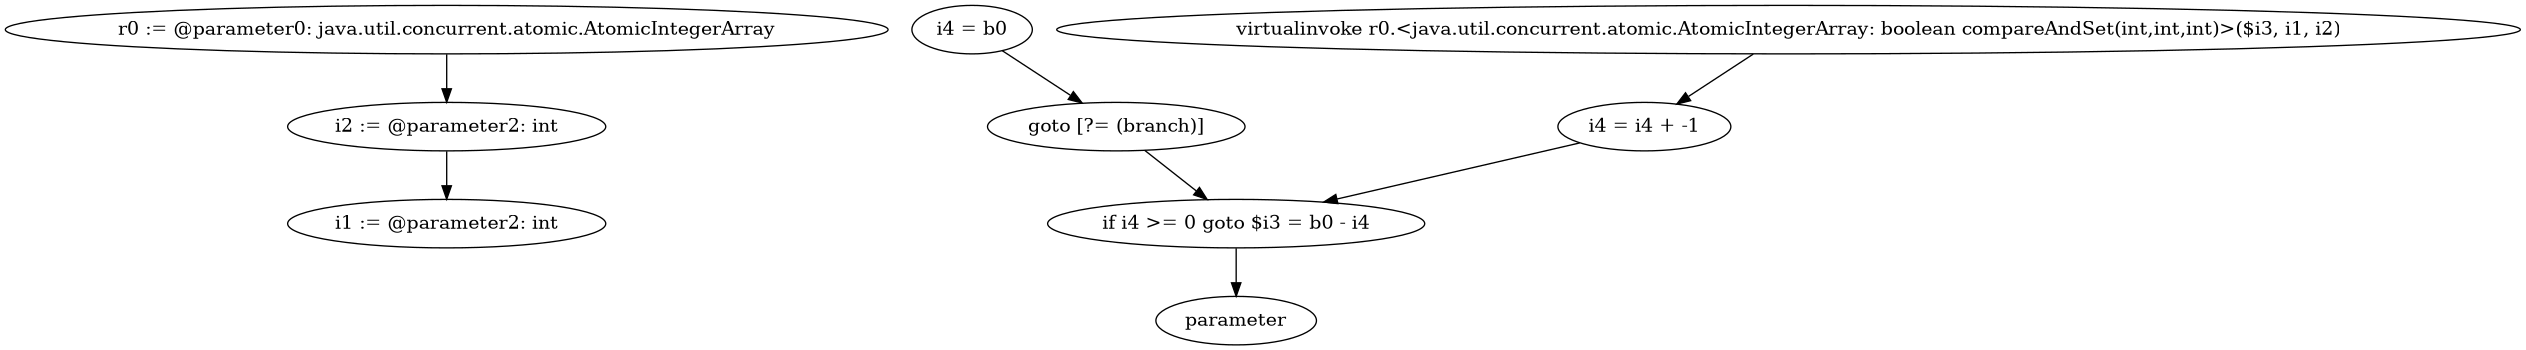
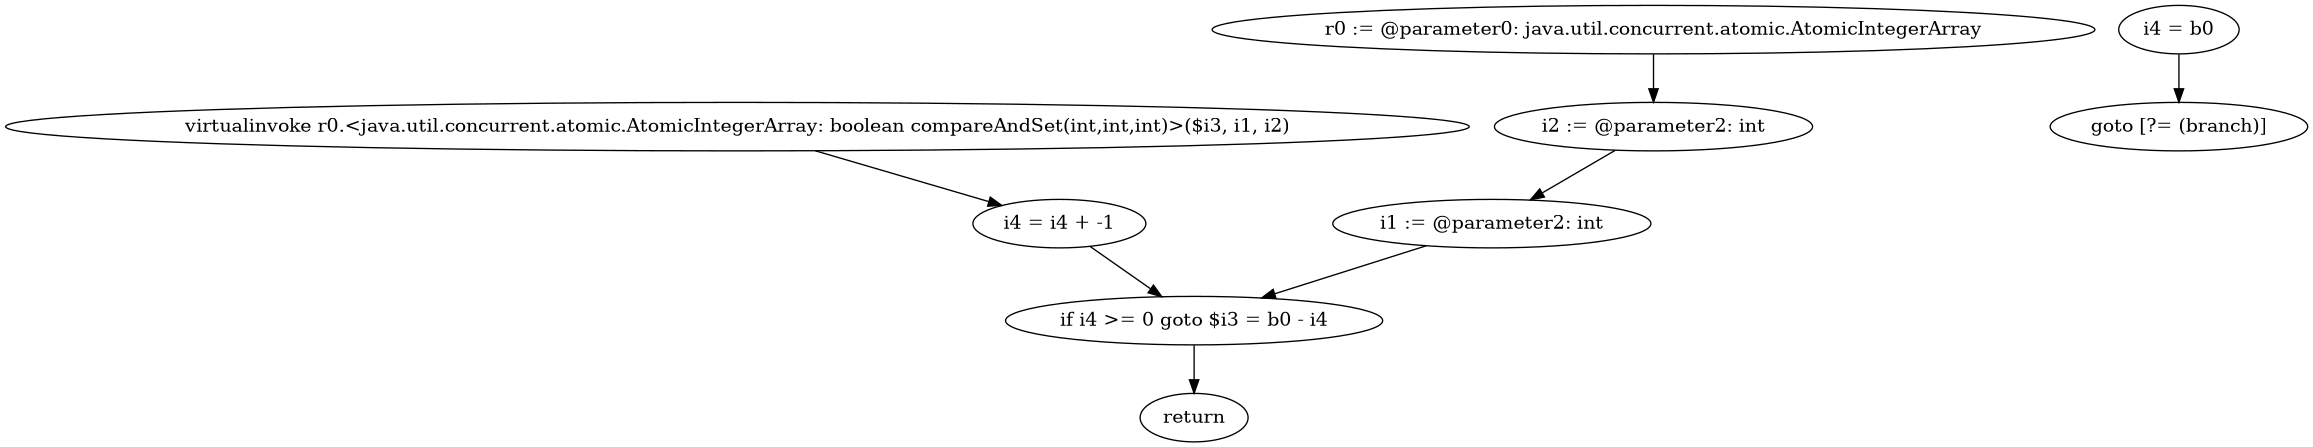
edge "goto [?= (branch)]" -> "if i4 >= 0 goto $i3 = b0 - i4": now "i1 := @parameter2: int" -> "if i4 >= 0 goto $i3 = b0 - i4"
node "parameter": label "parameter" -> "return"
